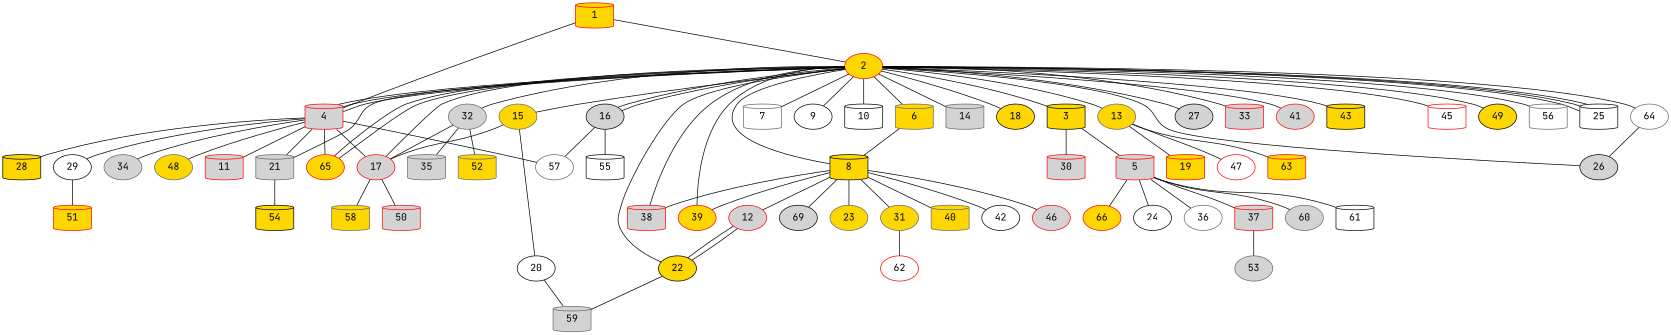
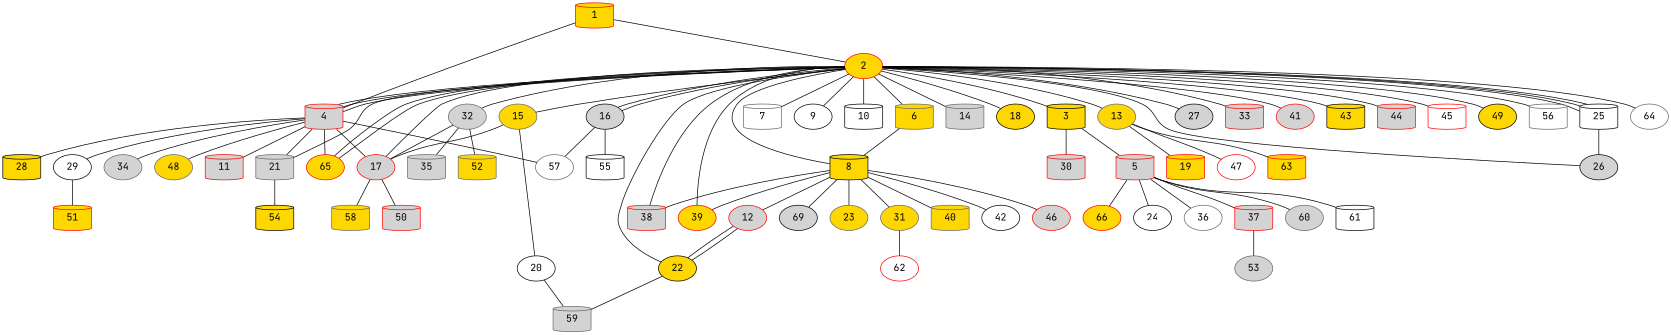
node "44": added
edge "64" -- "26": now "25" -- "26"
